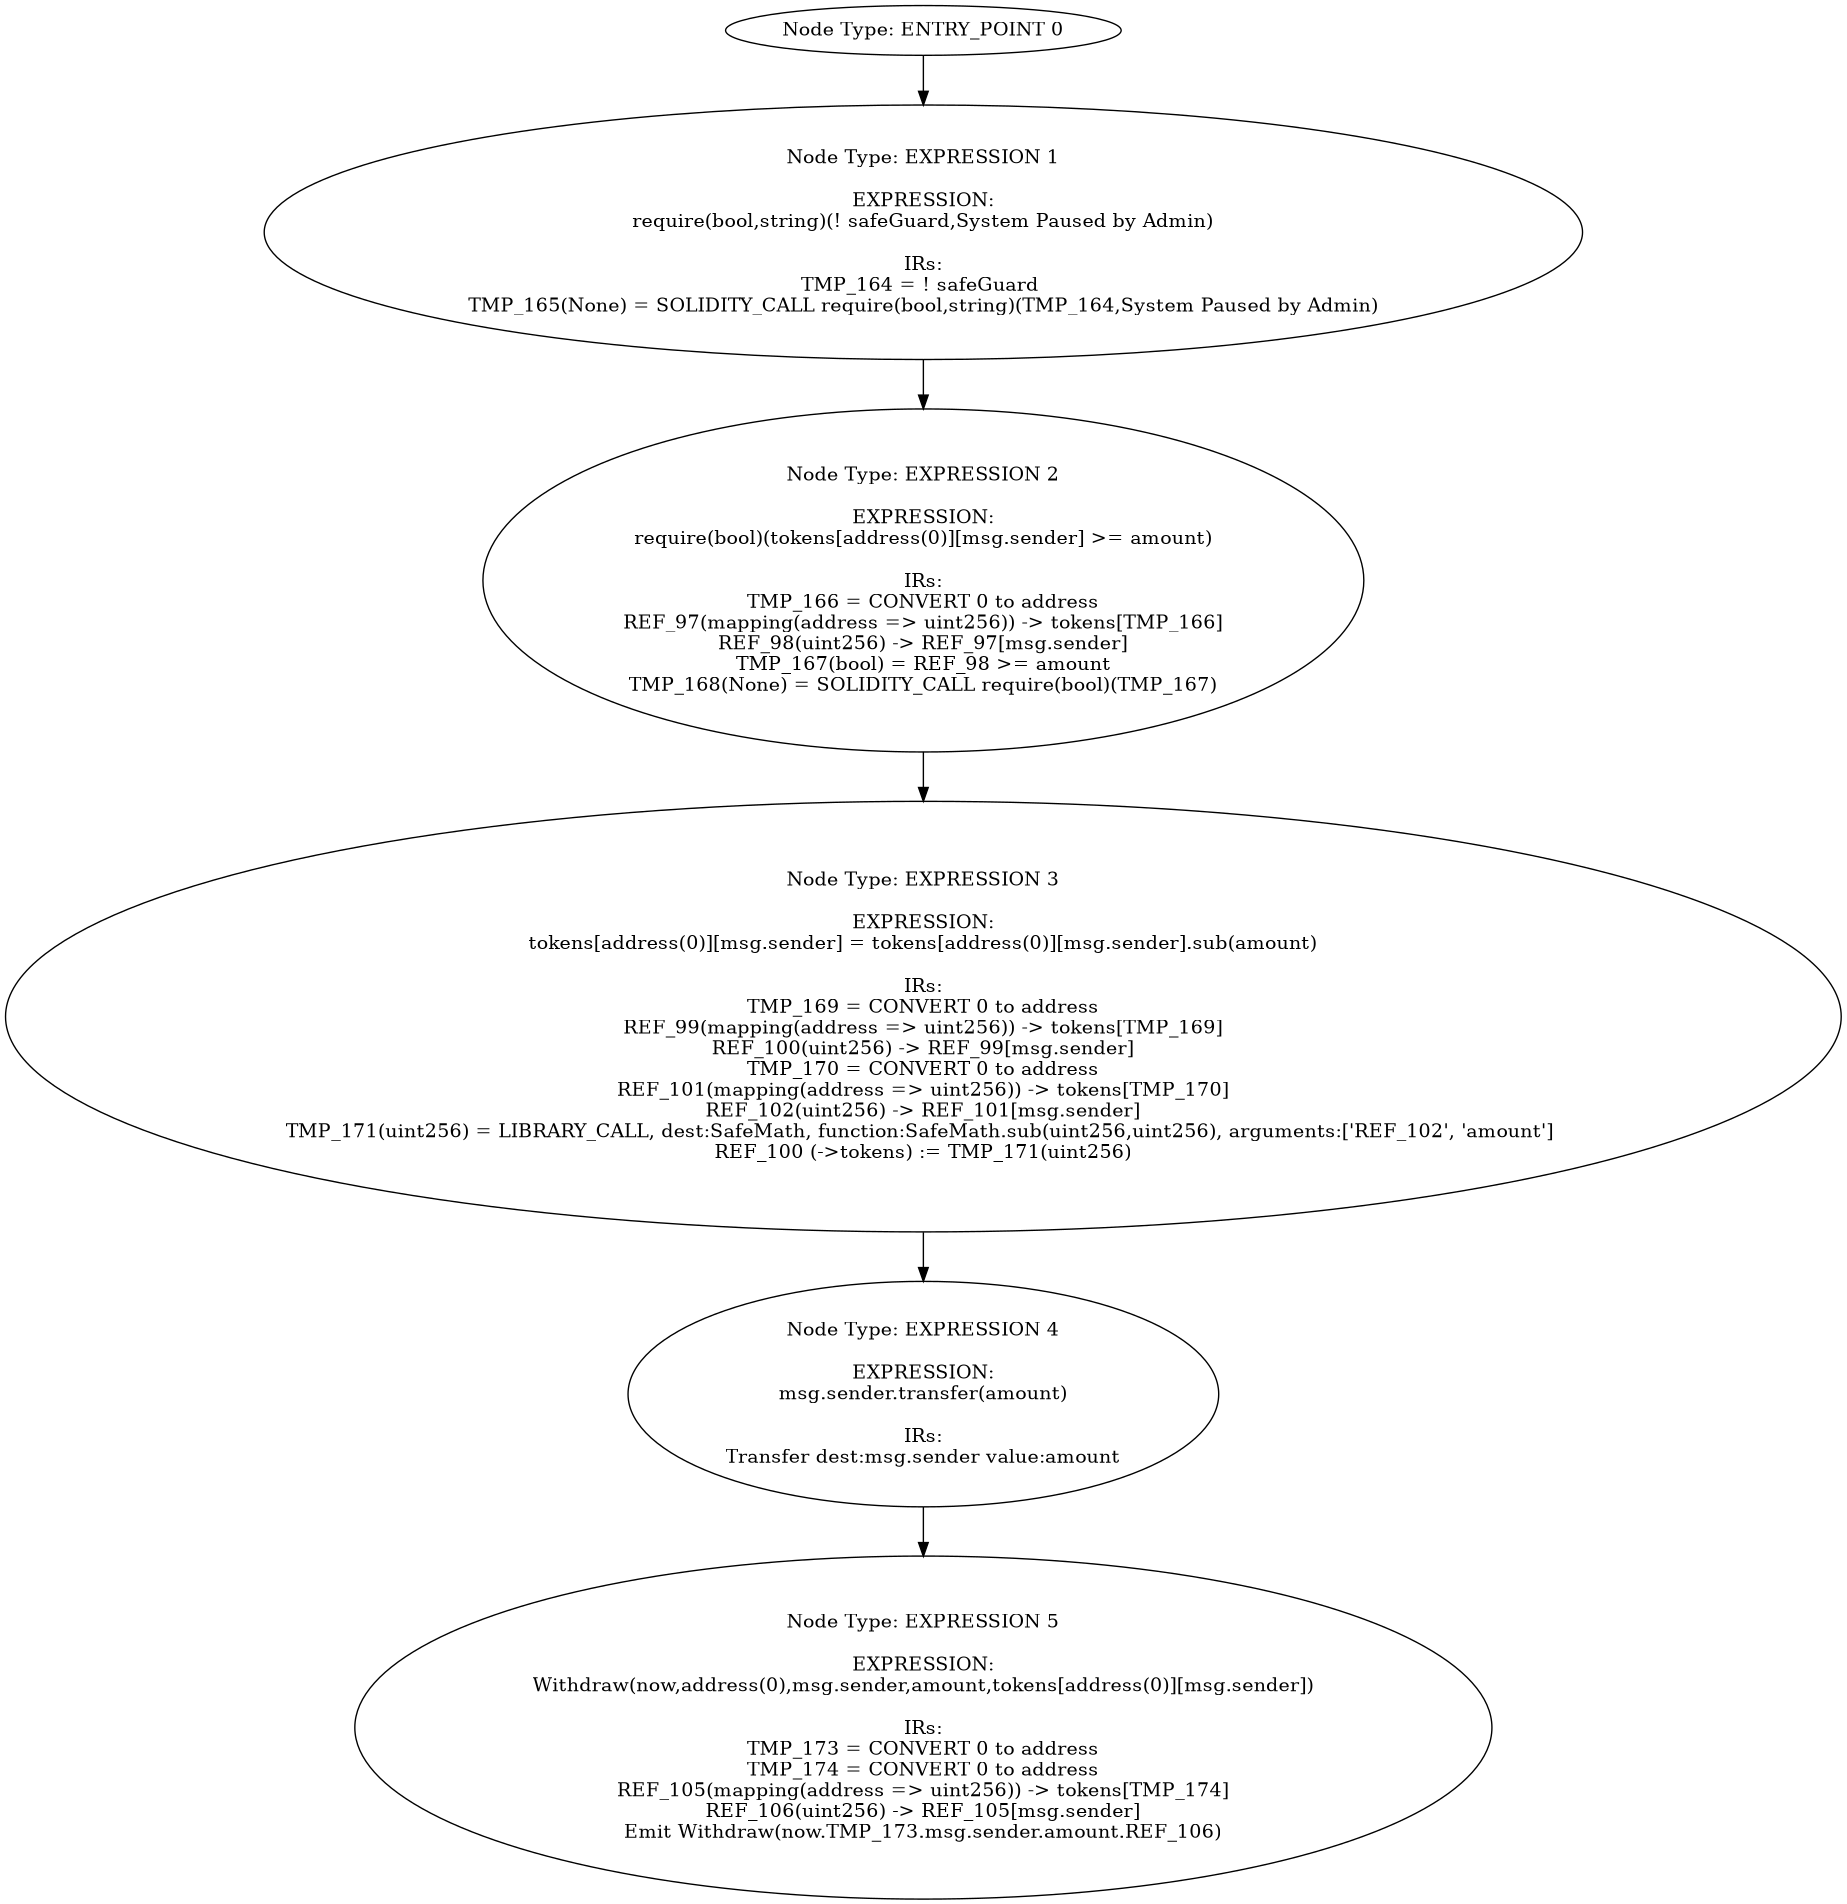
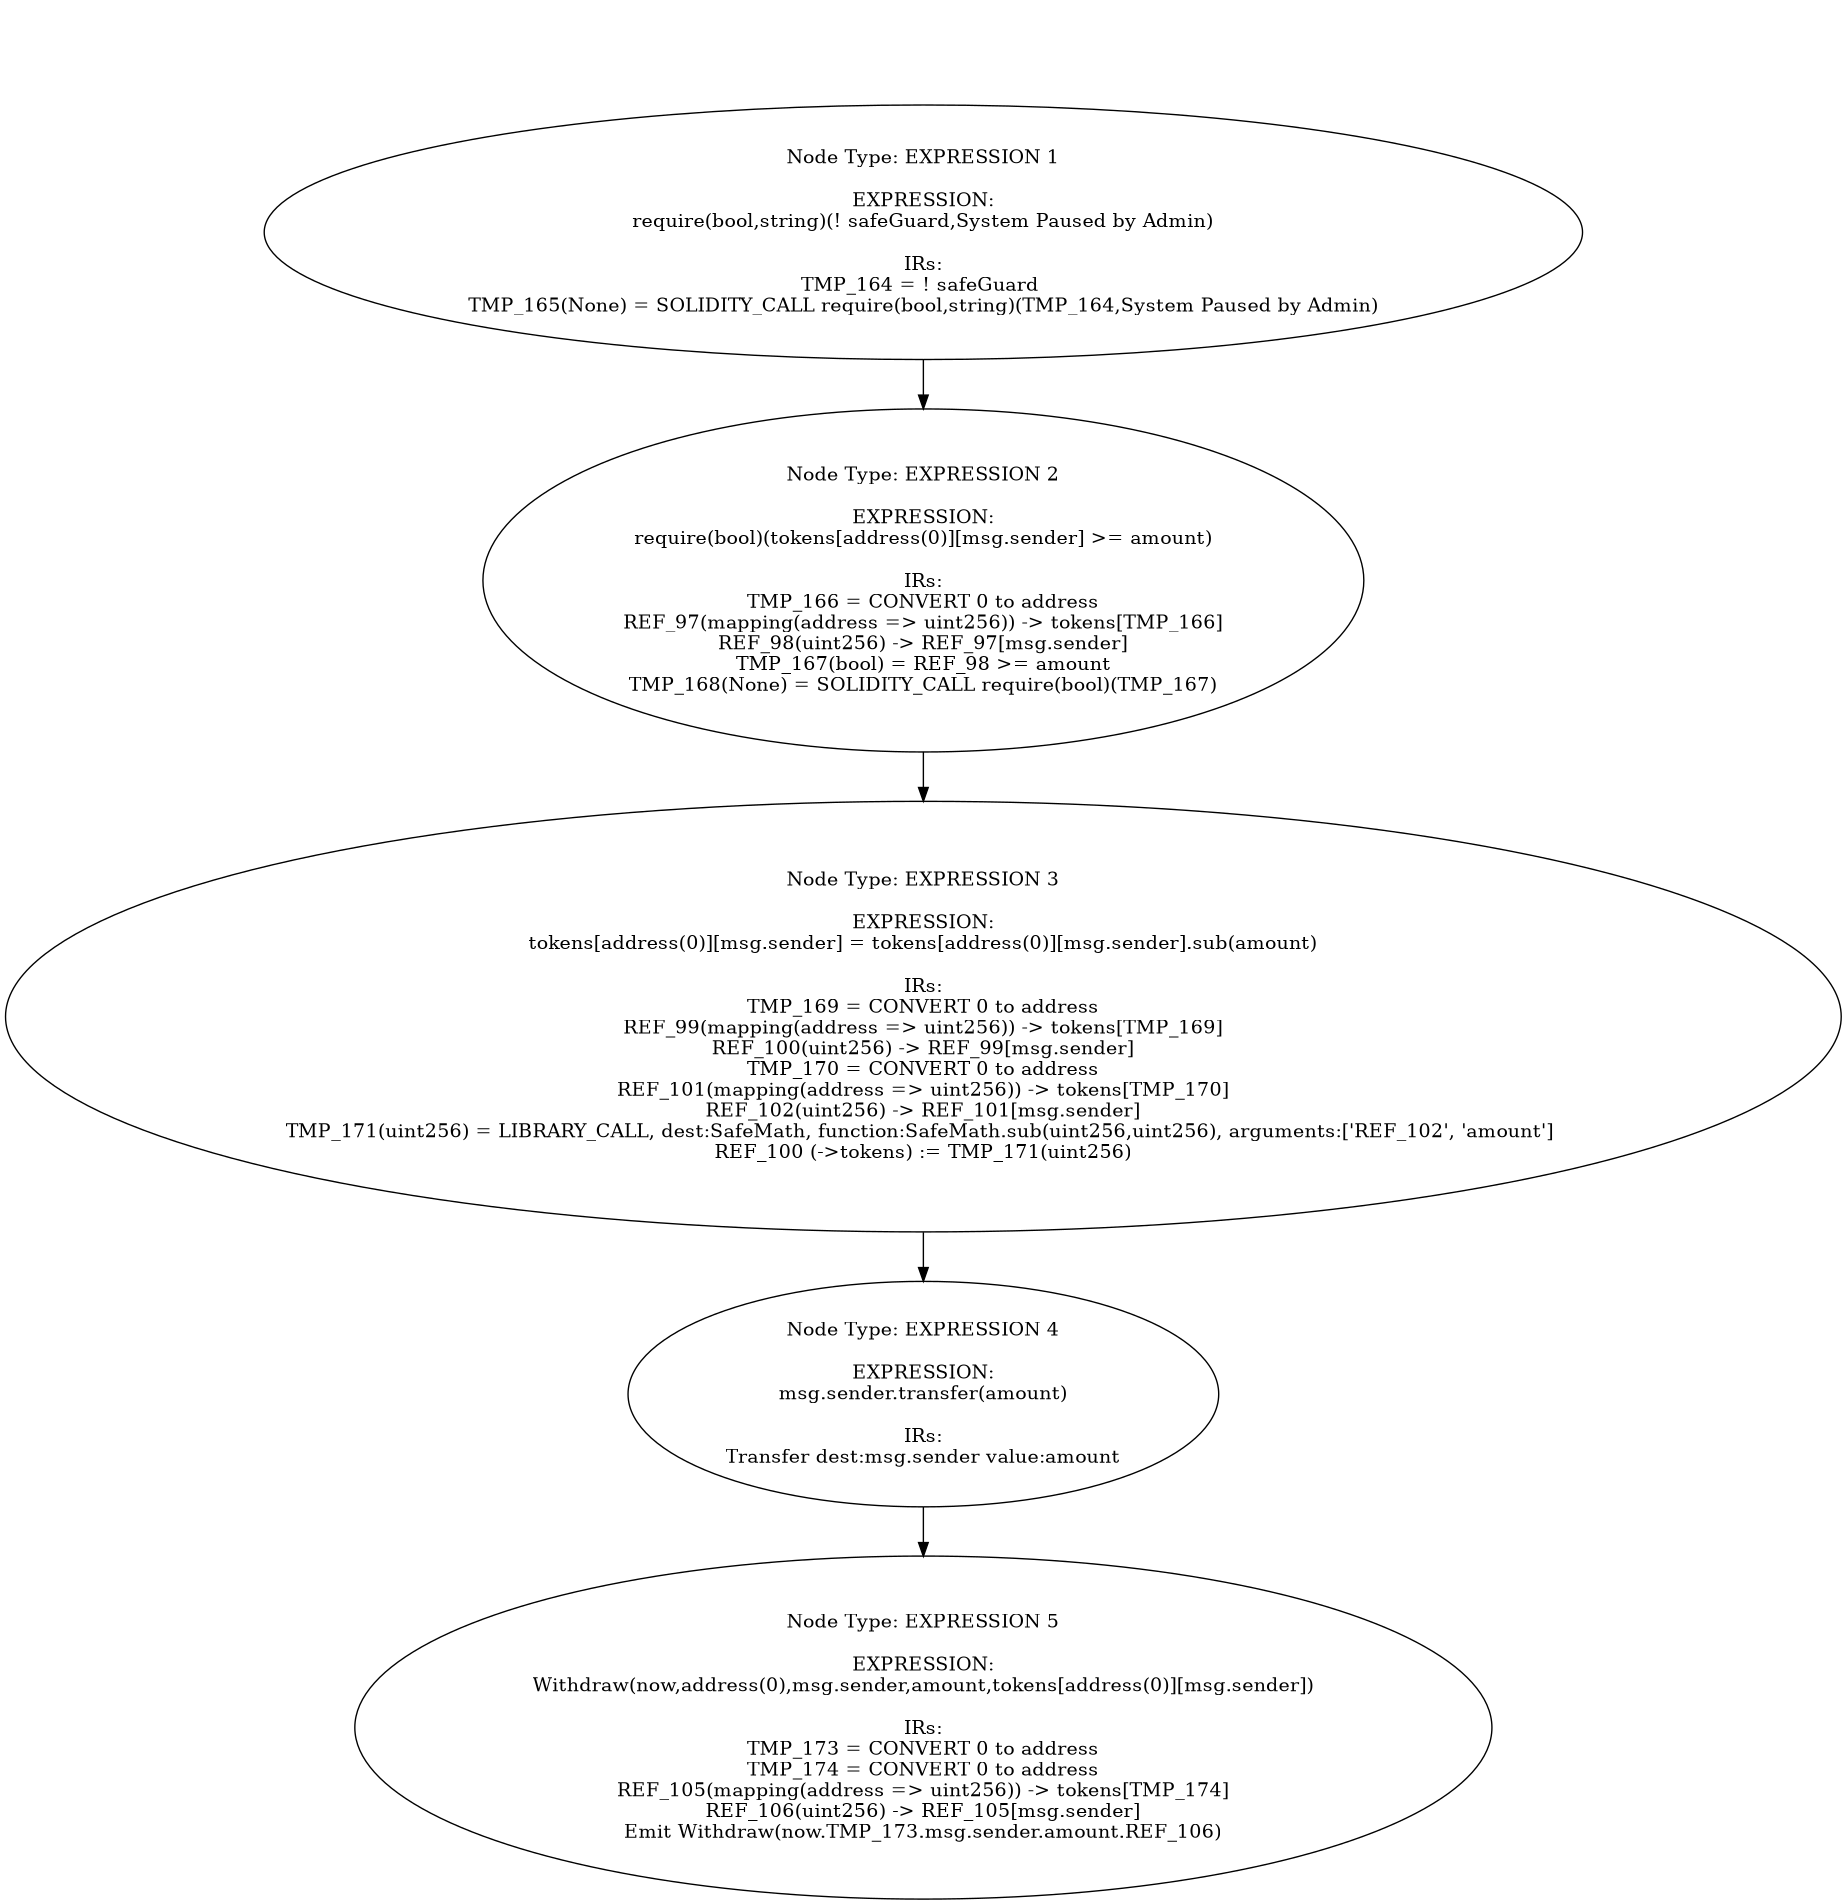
node "Node Type: ENTRY_POINT 0": removed
